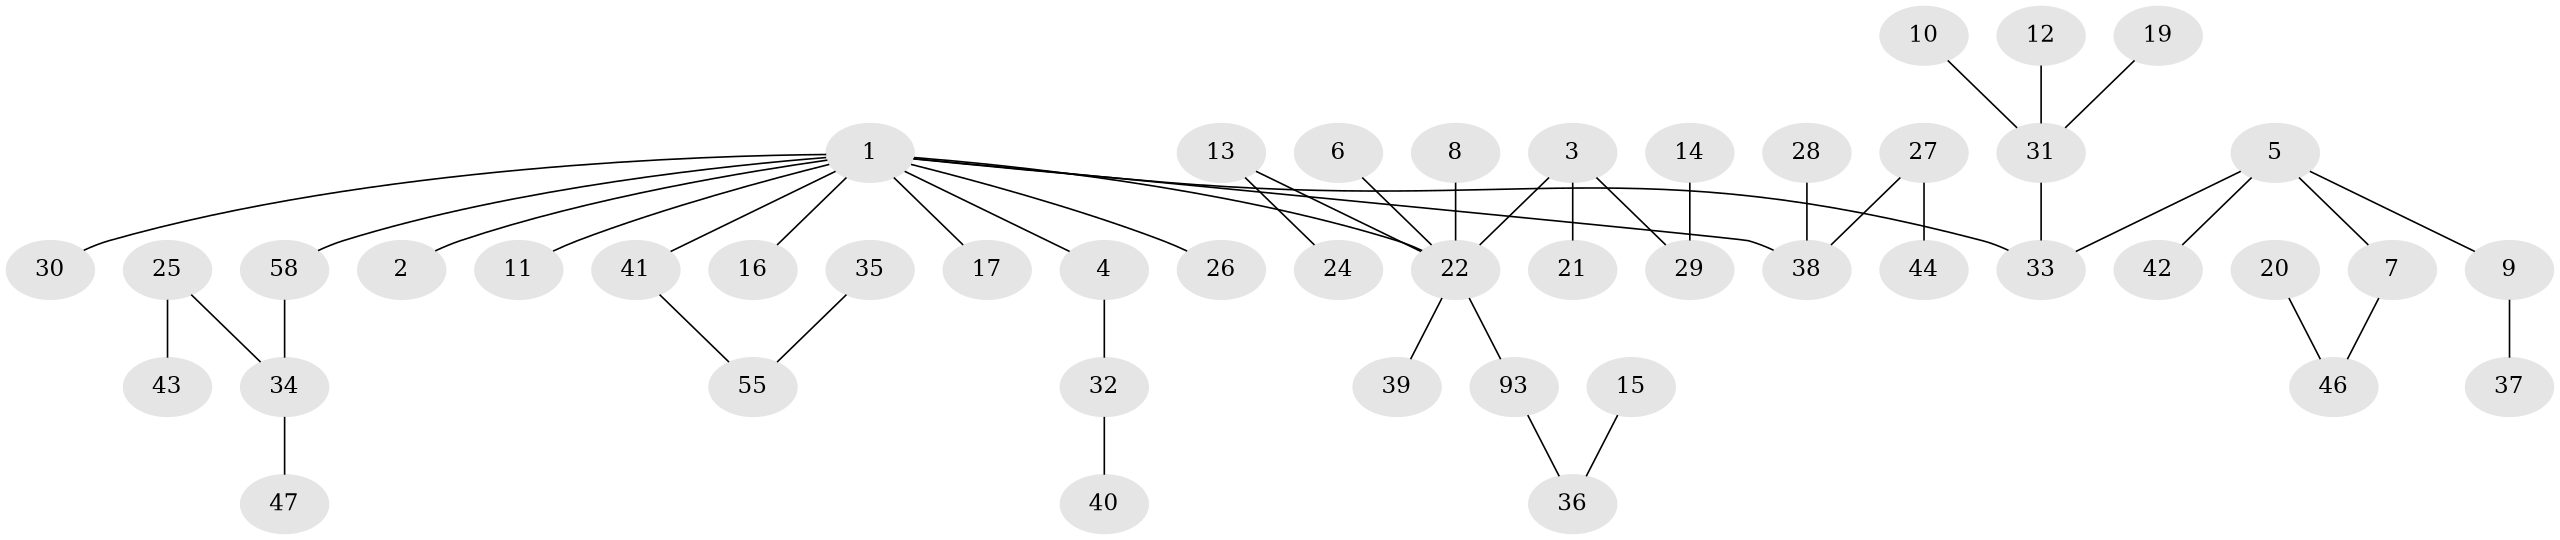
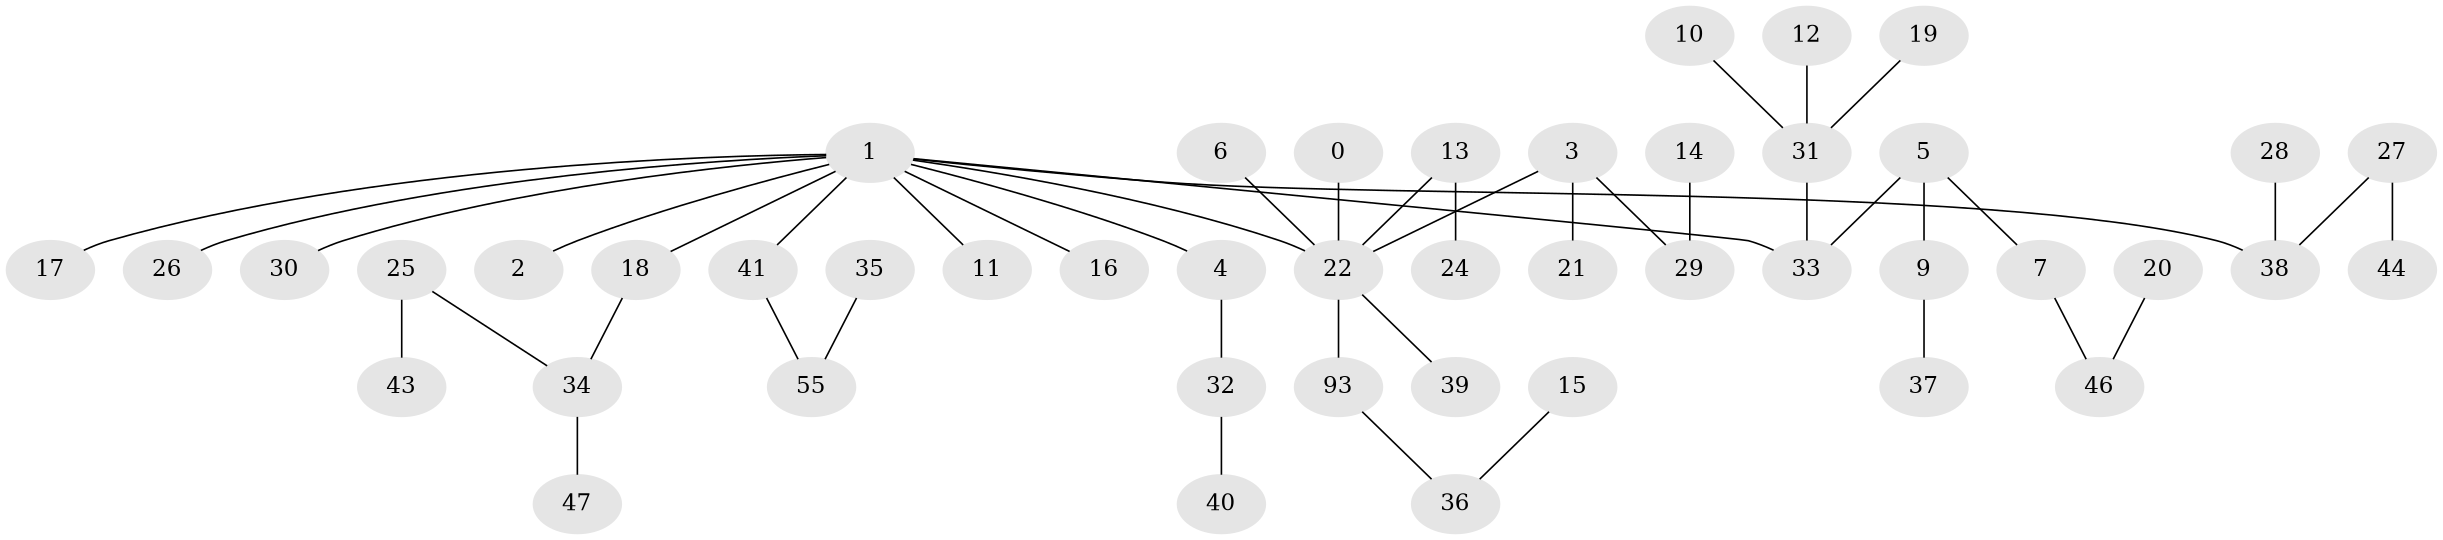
node "8": label "8" -> "0"
node "58": label "58" -> "18"
node "42": removed
